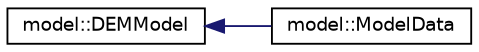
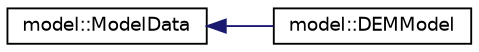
edge "model::ModelData" -> "model::DEMModel": reversed
